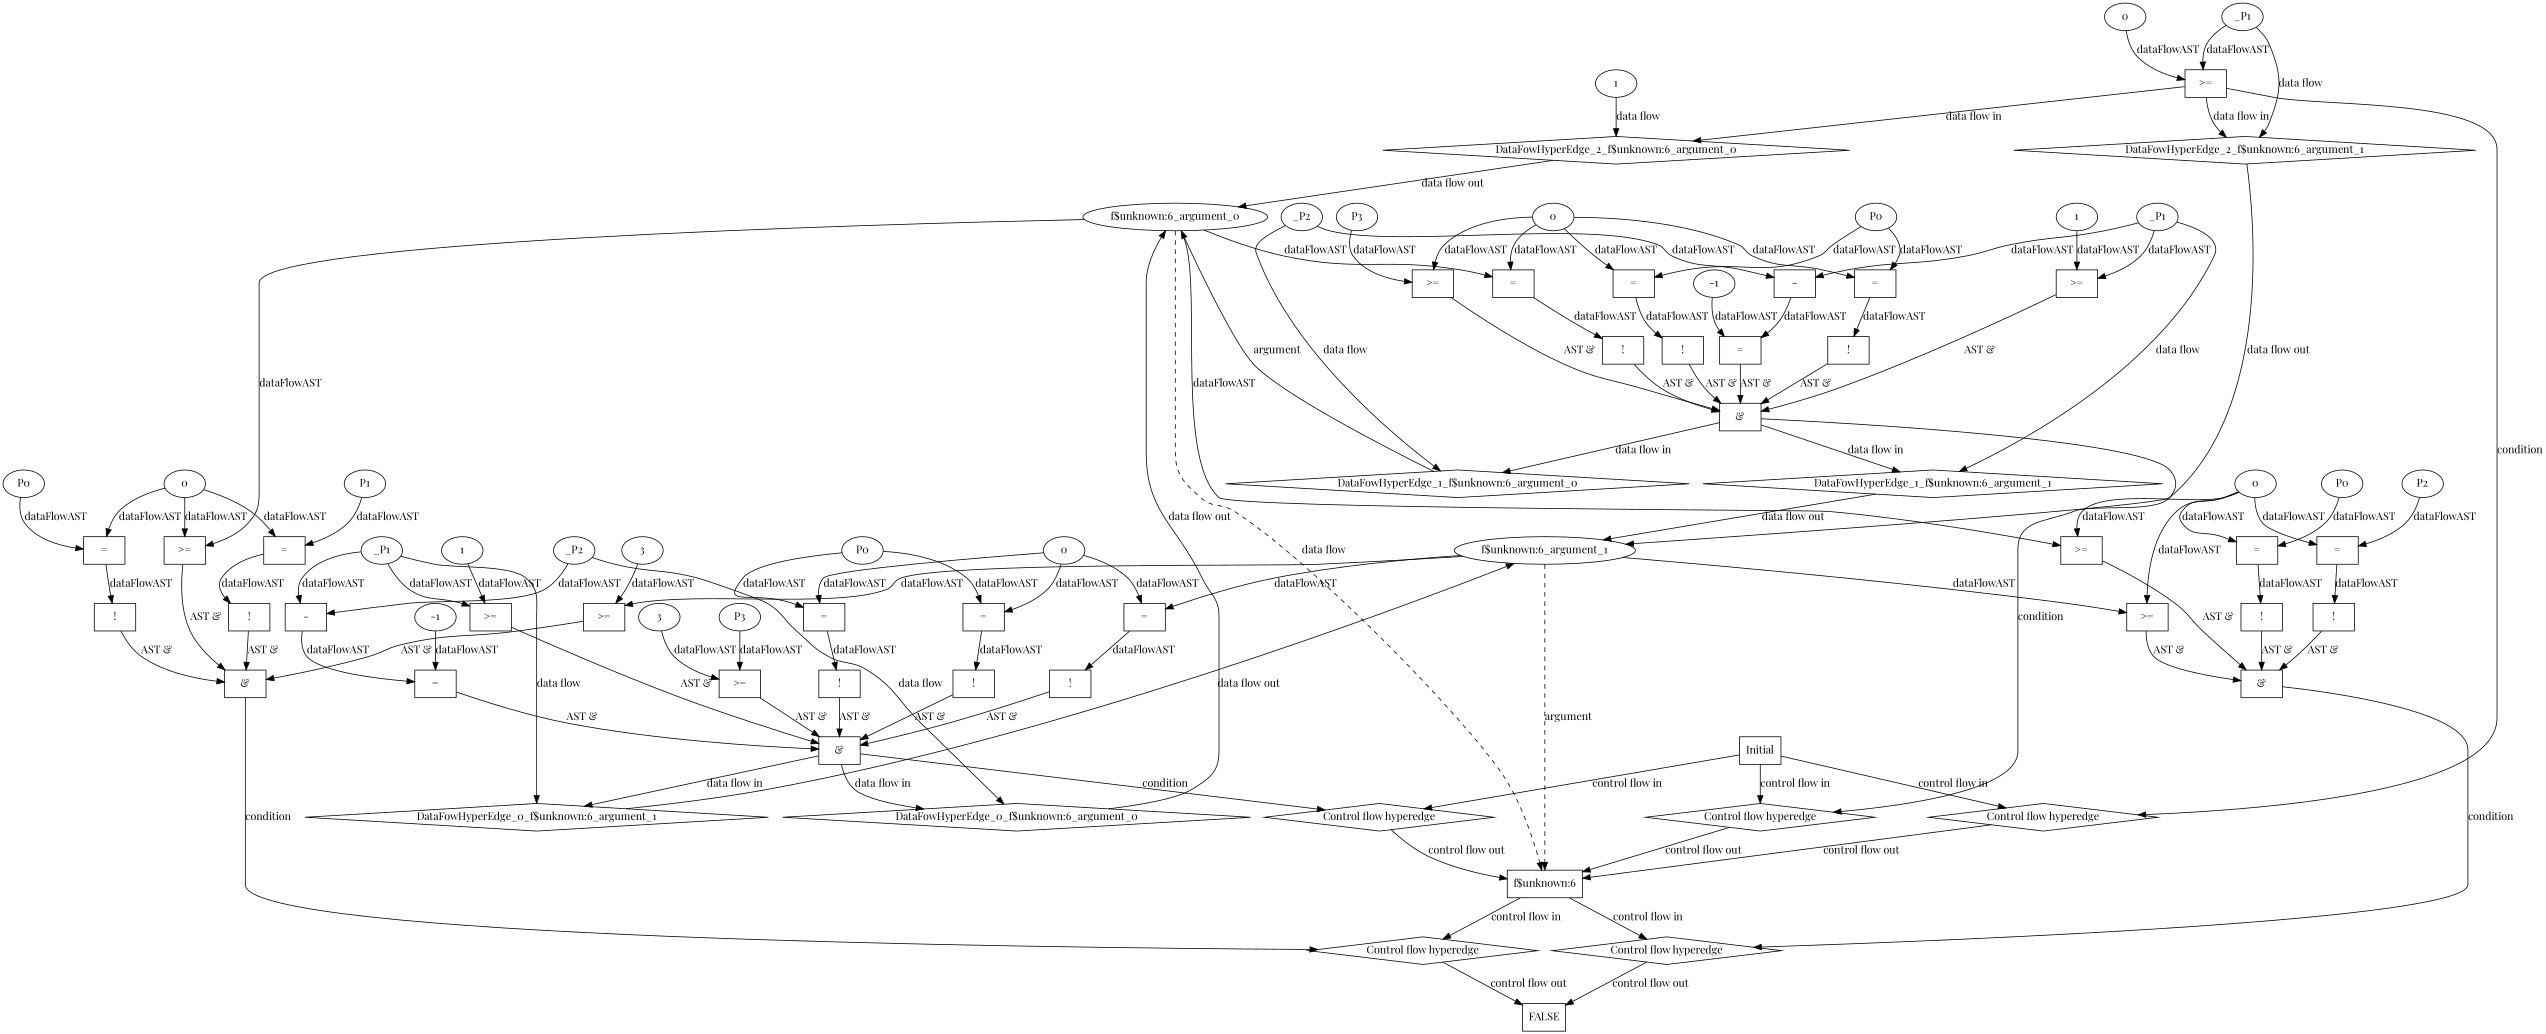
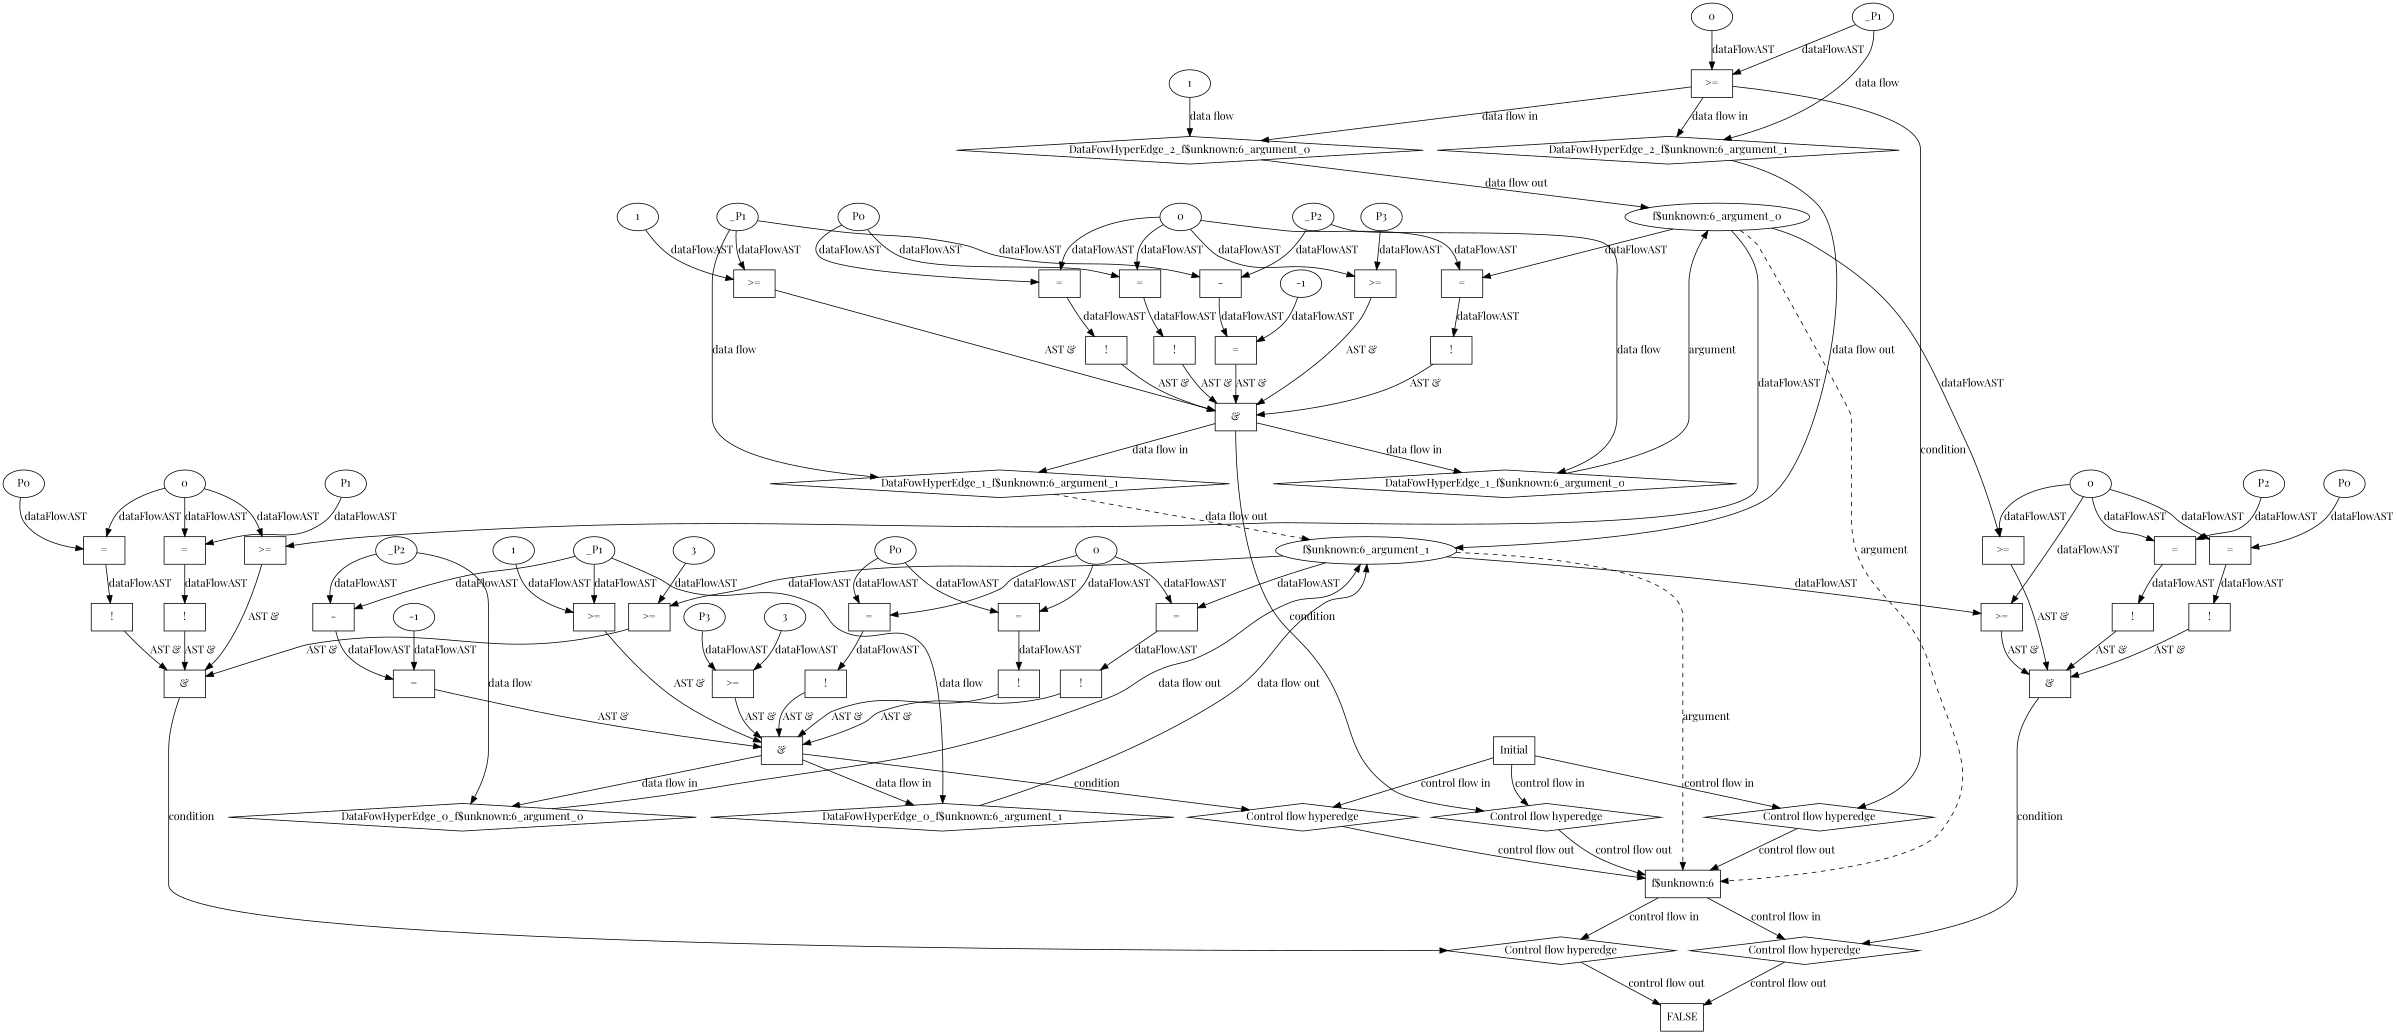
edge "DataFowHyperEdge_1_f$unknown:6_argument_1" -> "f$unknown:6_argument_1": style solid -> dashed
edge "f$unknown:6_argument_0" -> "f$unknown:6": label "data flow" -> "argument"
edge "DataFowHyperEdge_0_f$unknown:6_argument_0" -> "f$unknown:6_argument_0": now "DataFowHyperEdge_0_f$unknown:6_argument_0" -> "f$unknown:6_argument_1"
